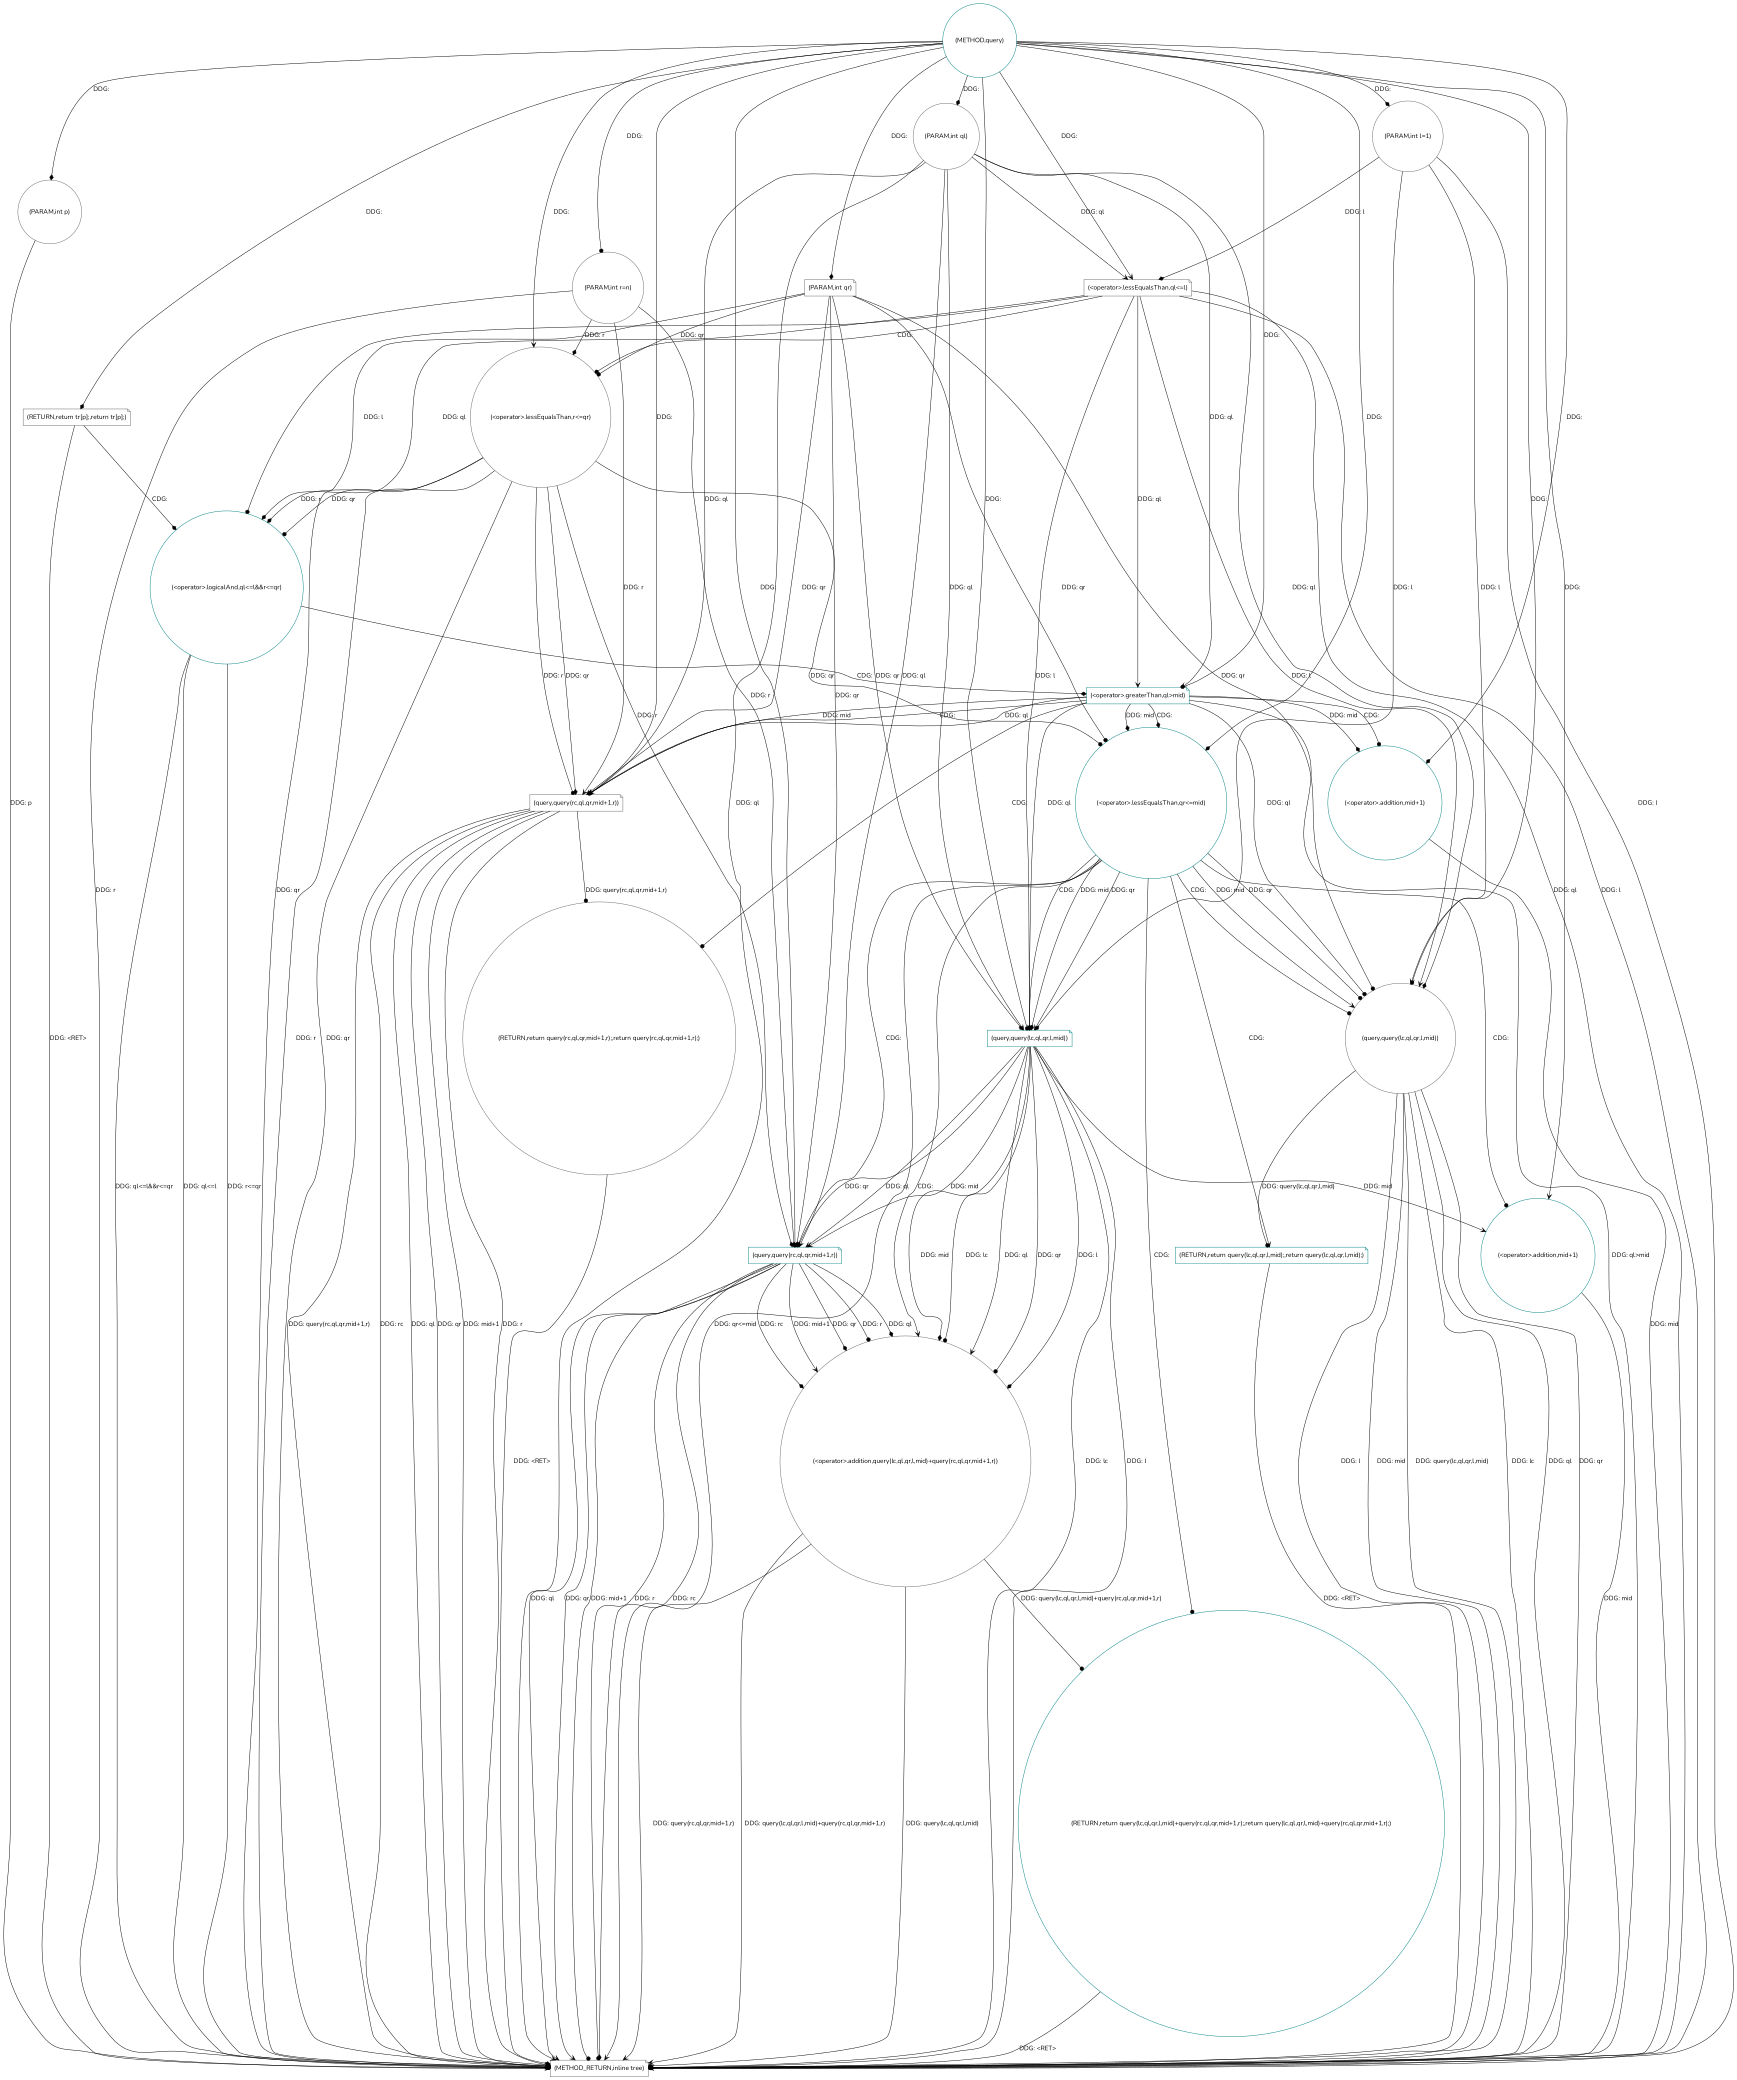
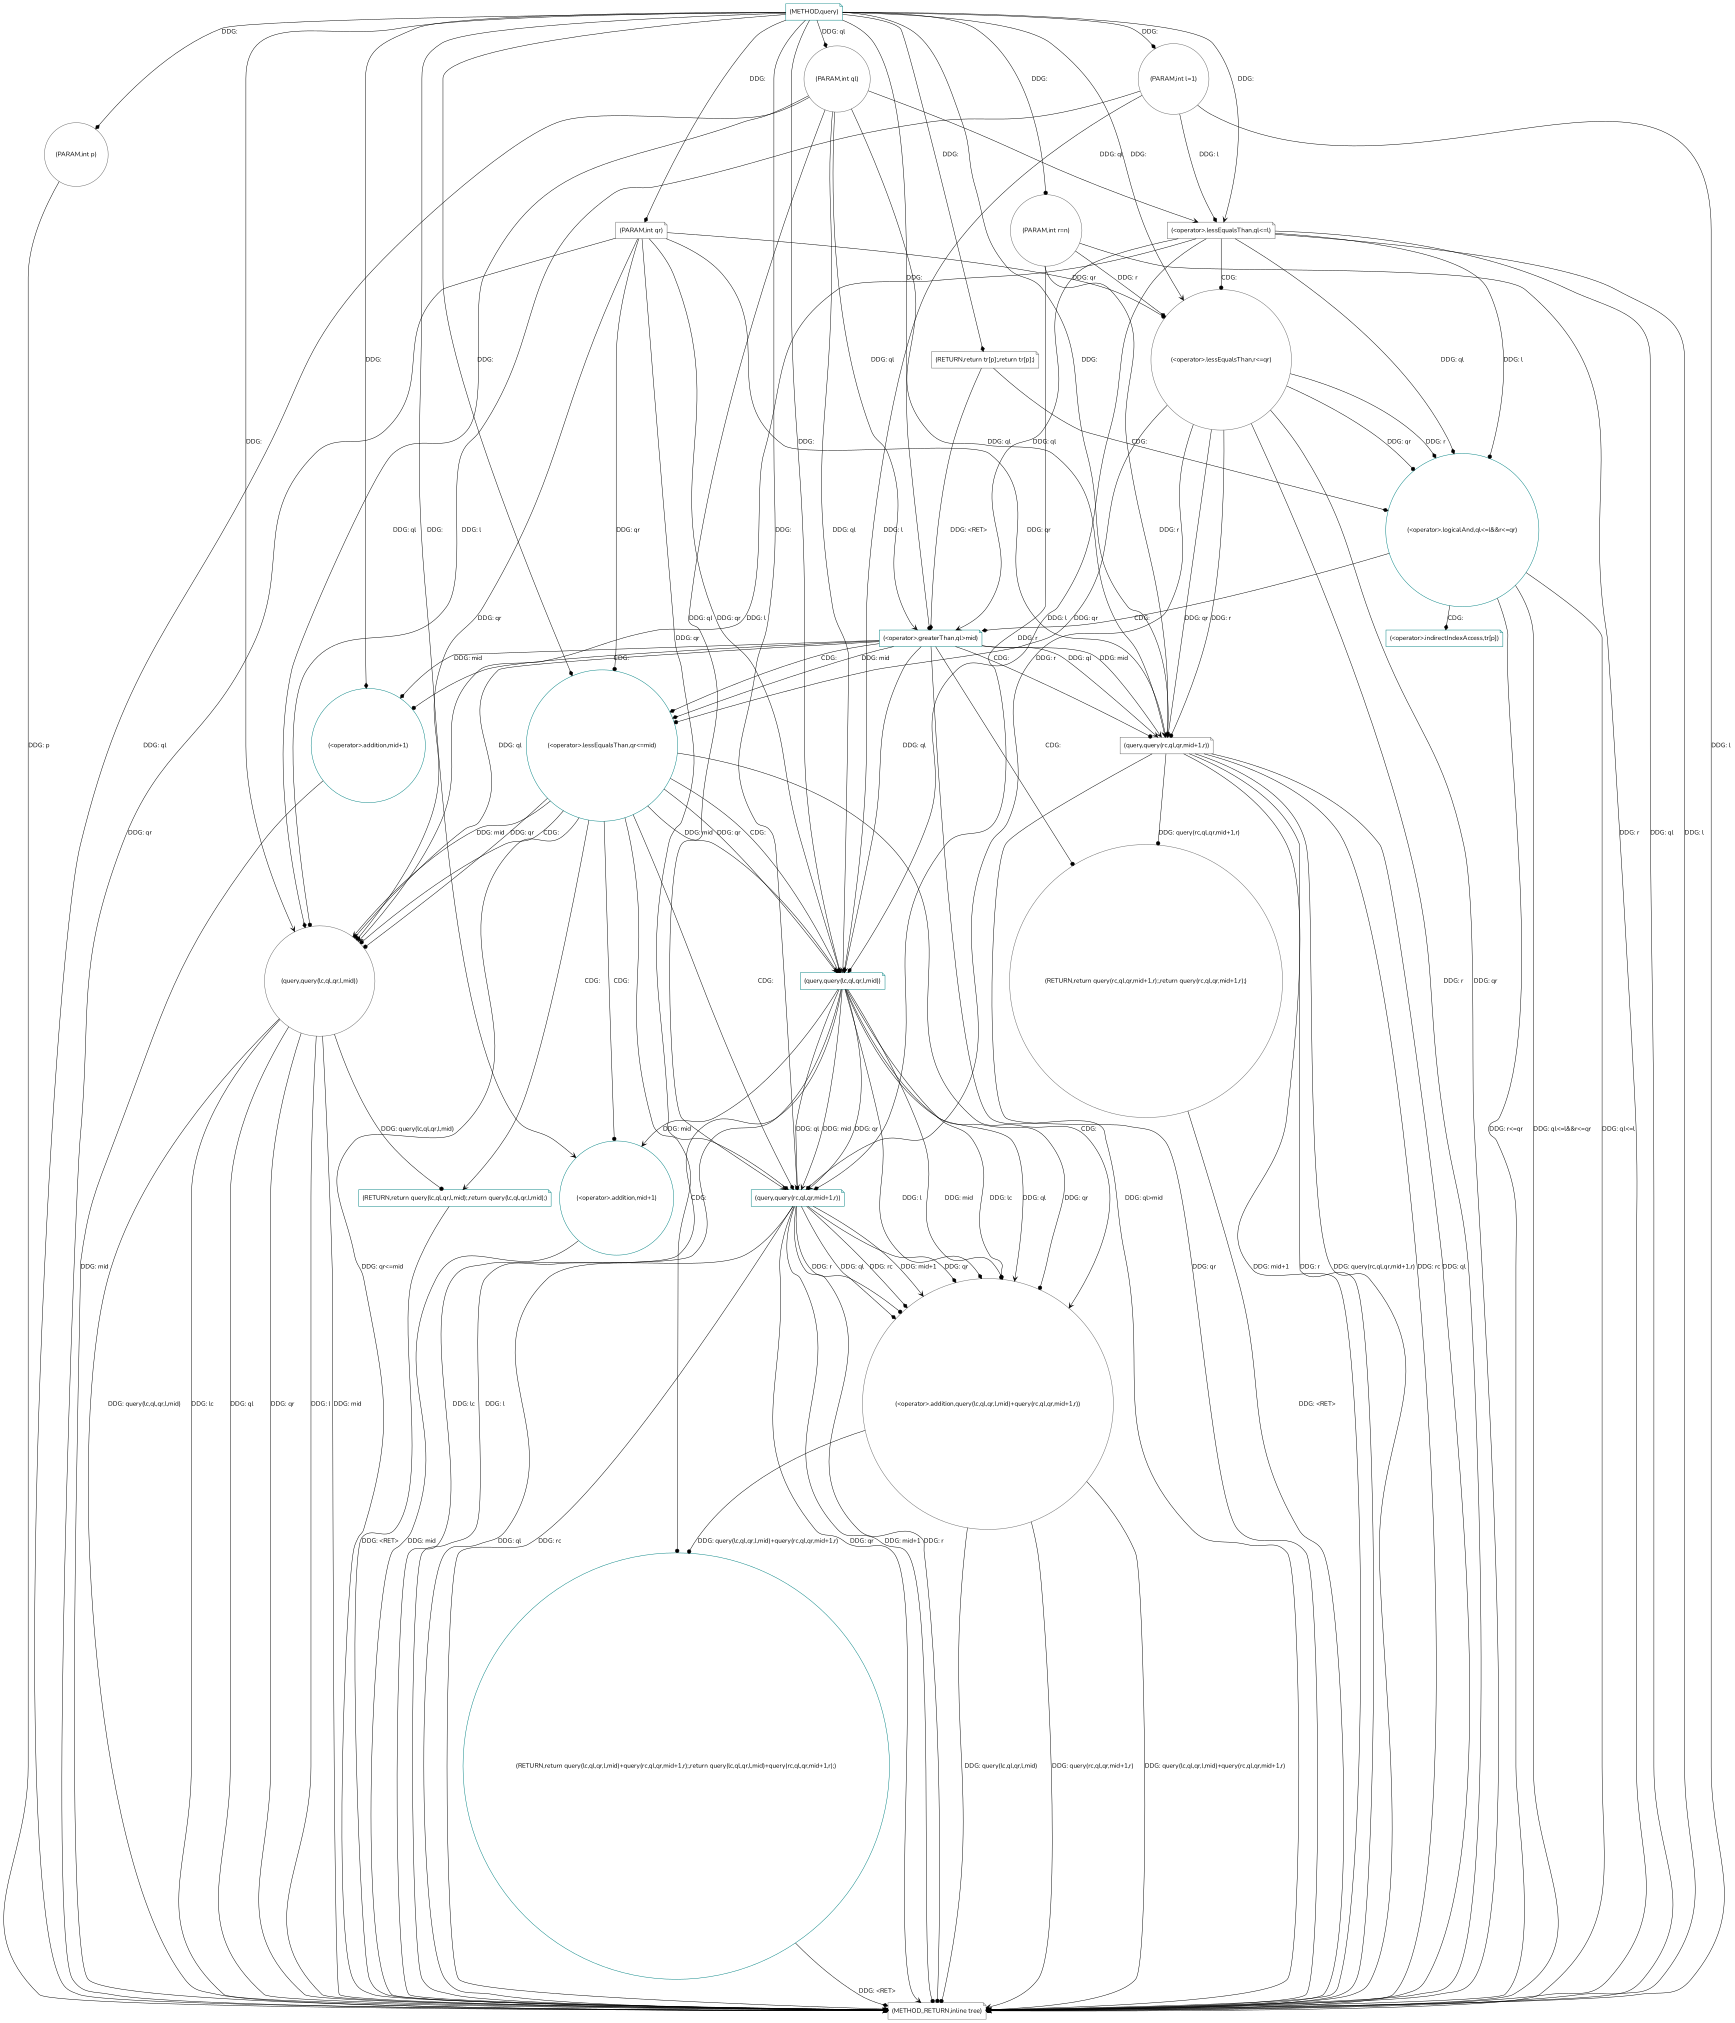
node "(METHOD,query)": shape circle -> note
edge "(METHOD,query)" -> "(PARAM,int ql)": label "DDG: " -> "DDG: ql"
node "(<operator>.indirectIndexAccess,tr[p])": added
edge "(RETURN,return tr[p];,return tr[p];)" -> "(METHOD_RETURN,inline tree)": now "(RETURN,return tr[p];,return tr[p];)" -> "(<operator>.greaterThan,ql>mid)"
